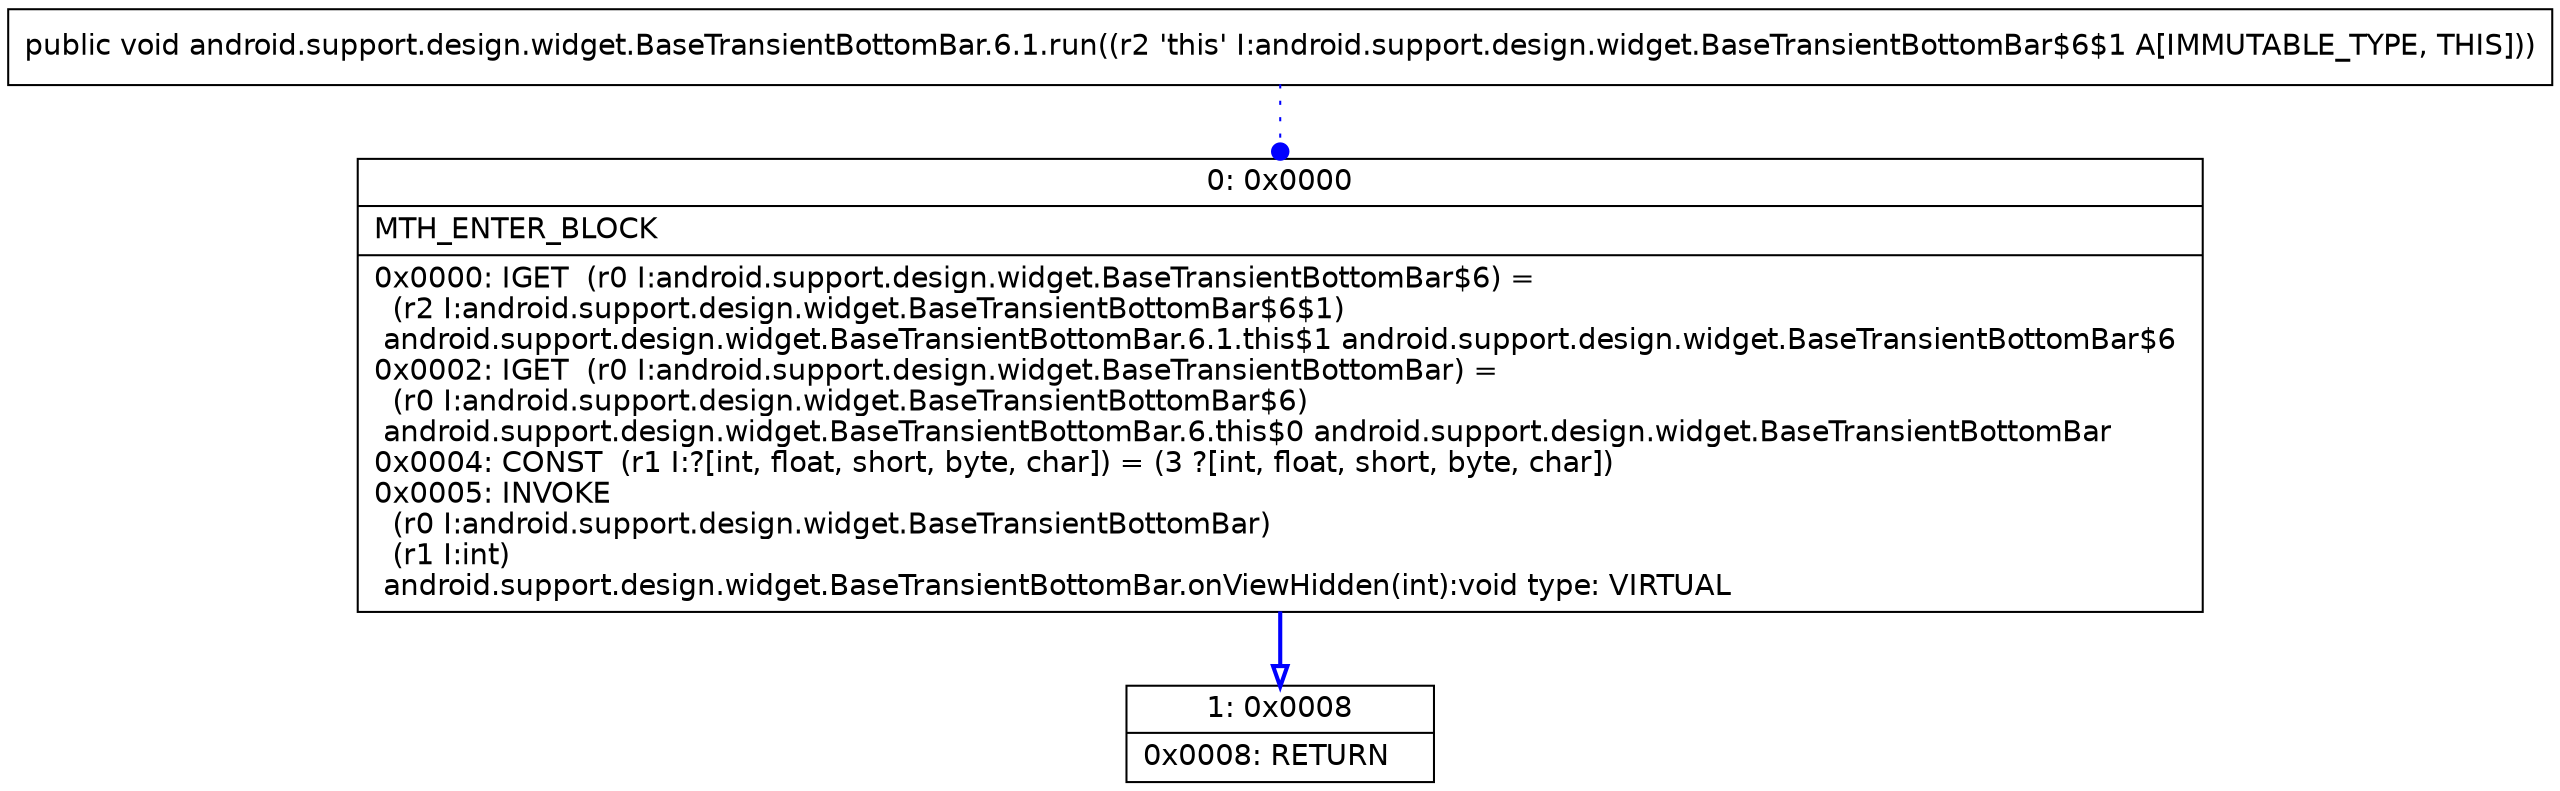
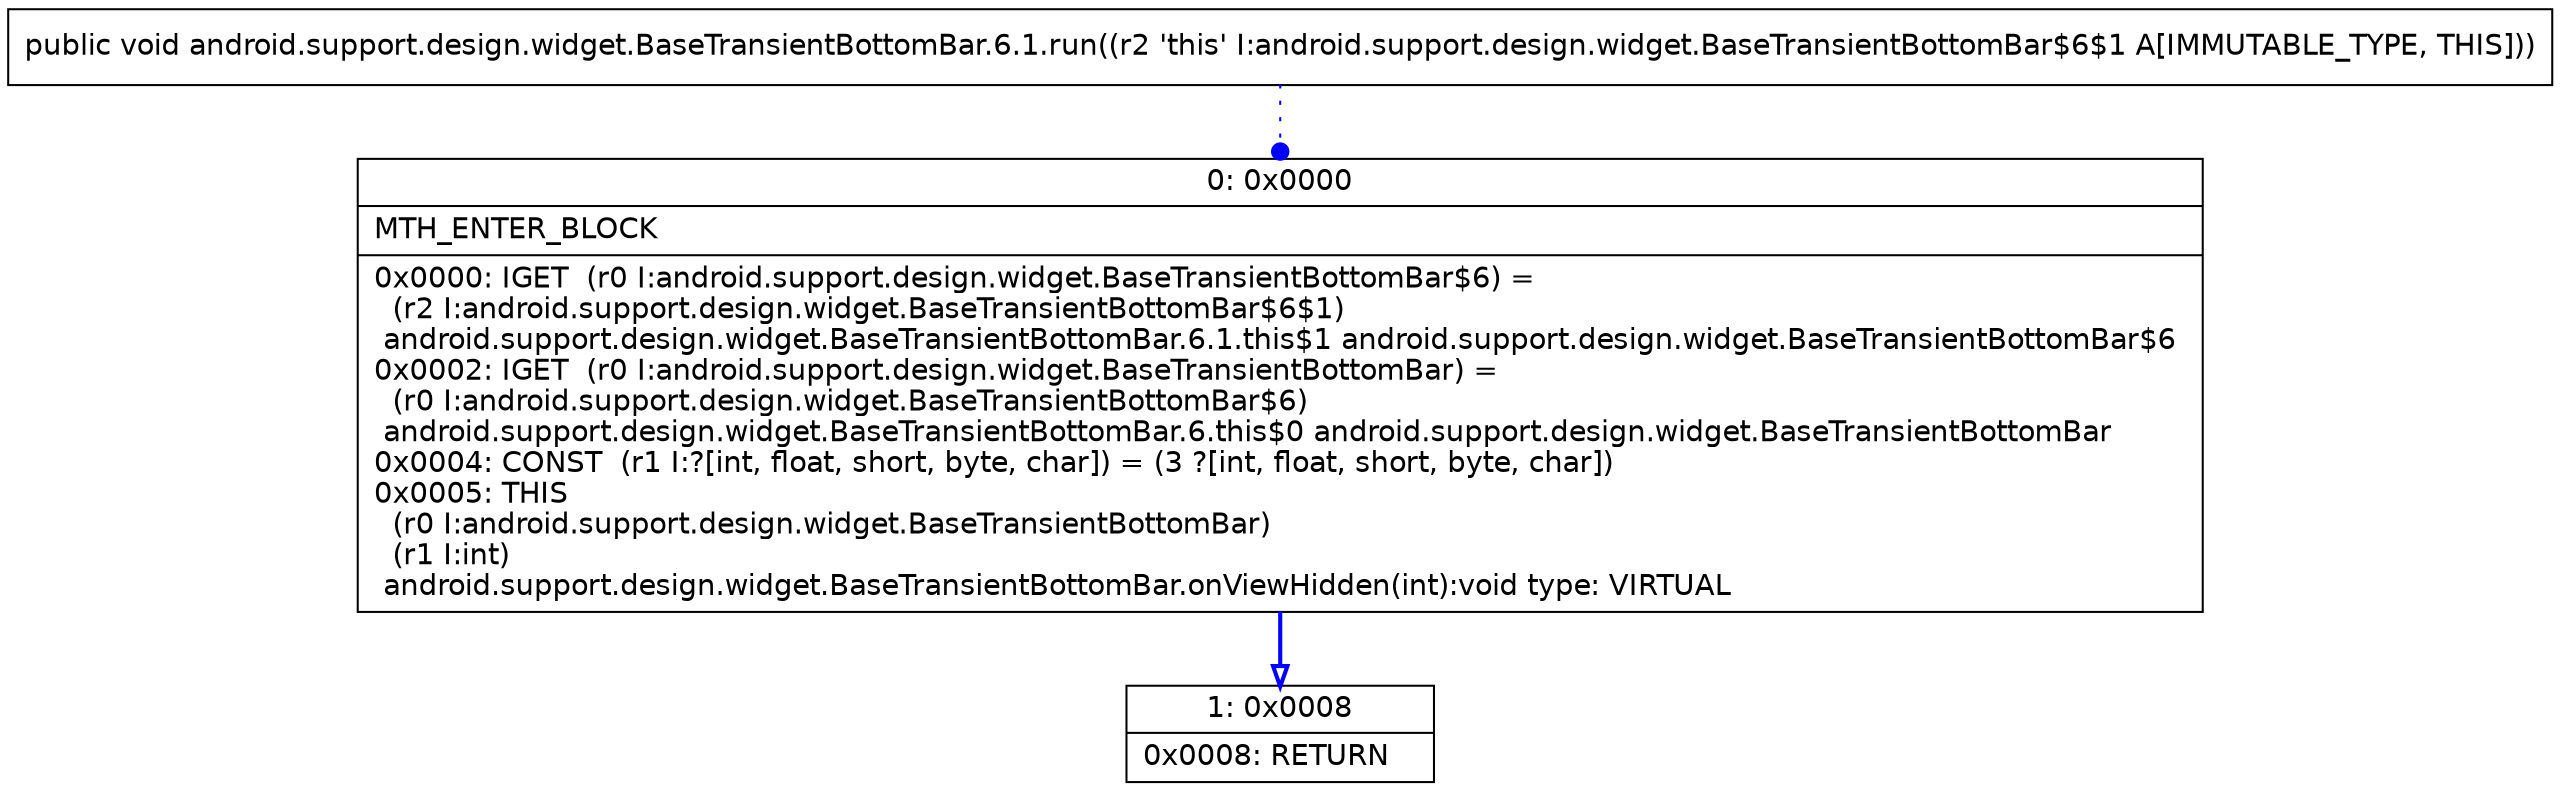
node "0: 0x0000": text "0x0005: INVOKE" -> "0x0005: THIS"
